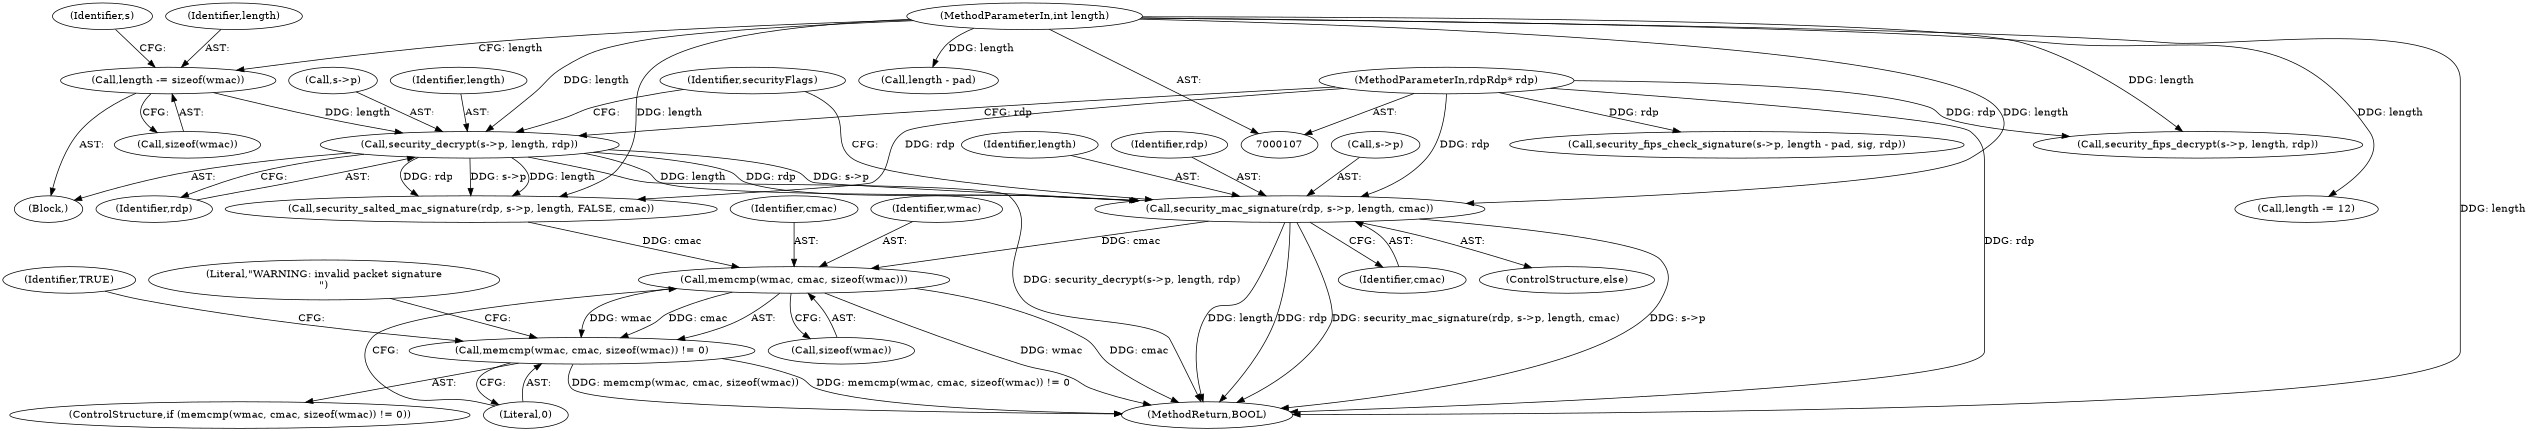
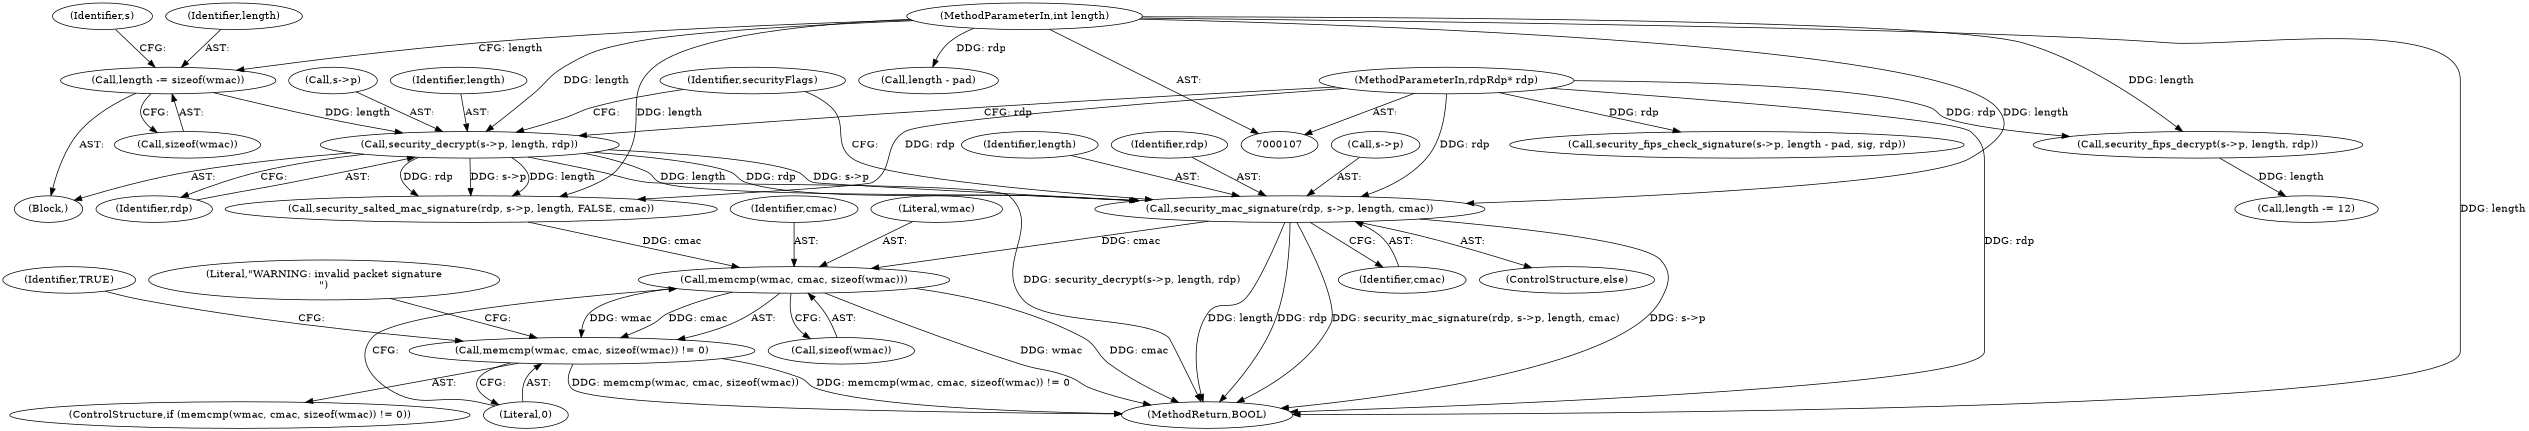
edge "(MethodParameterIn,int length)" -> "(Call,length -= 12)": now "(Call,security_fips_decrypt(s->p, length, rdp))" -> "(Call,length -= 12)"
edge "(MethodParameterIn,int length)" -> "(Call,length - pad)": label "DDG: length" -> "DDG: rdp"
node "(Identifier,wmac)": label "(Identifier,wmac)" -> "(Literal,wmac)"
